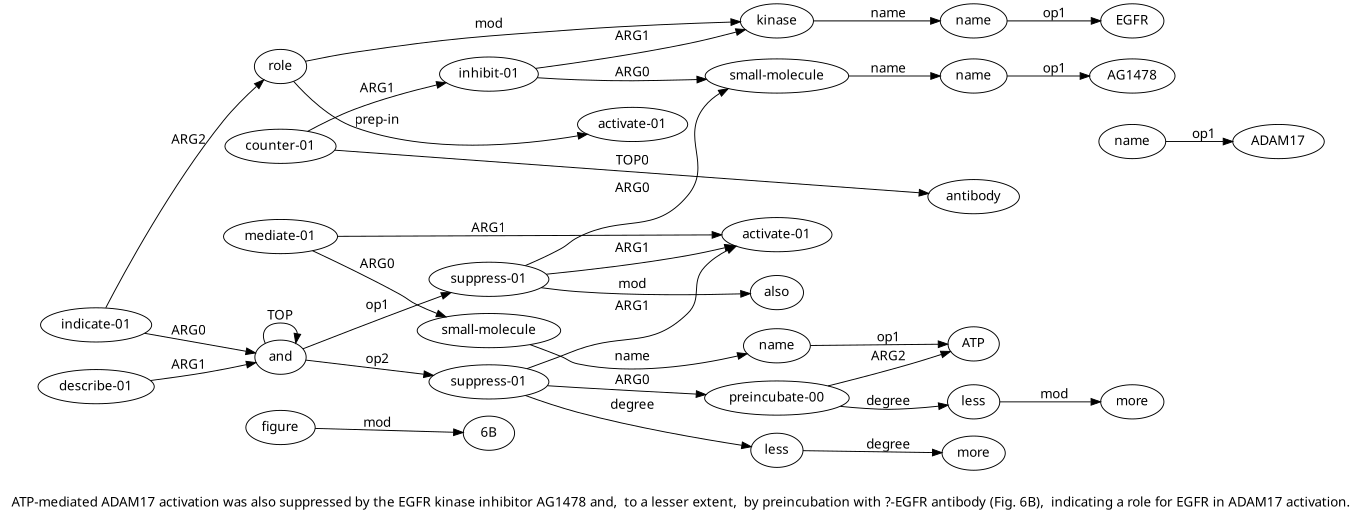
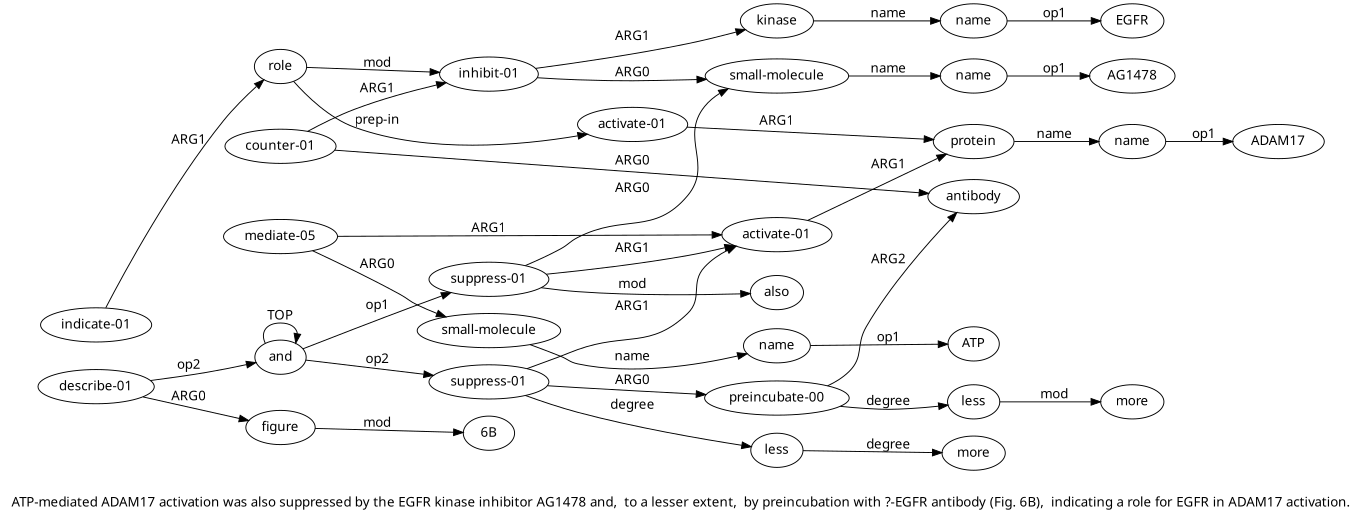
edge "role" -> "kinase": now "role" -> "inhibit-01"
edge "indicate-01" -> "role": label "ARG2" -> "ARG1"
node "protein": added
edge "counter-01" -> "antibody": label "TOP0" -> "ARG0"
node "mediate-01": label "mediate-01" -> "mediate-05"
edge "indicate-01" -> "and": removed, label "ARG0"
edge "describe-01" -> "and": label "ARG1" -> "op2"
edge "preincubate-00" -> "ATP": now "preincubate-00" -> "antibody"
edge "describe-01" -> "figure": added, label "ARG0"
